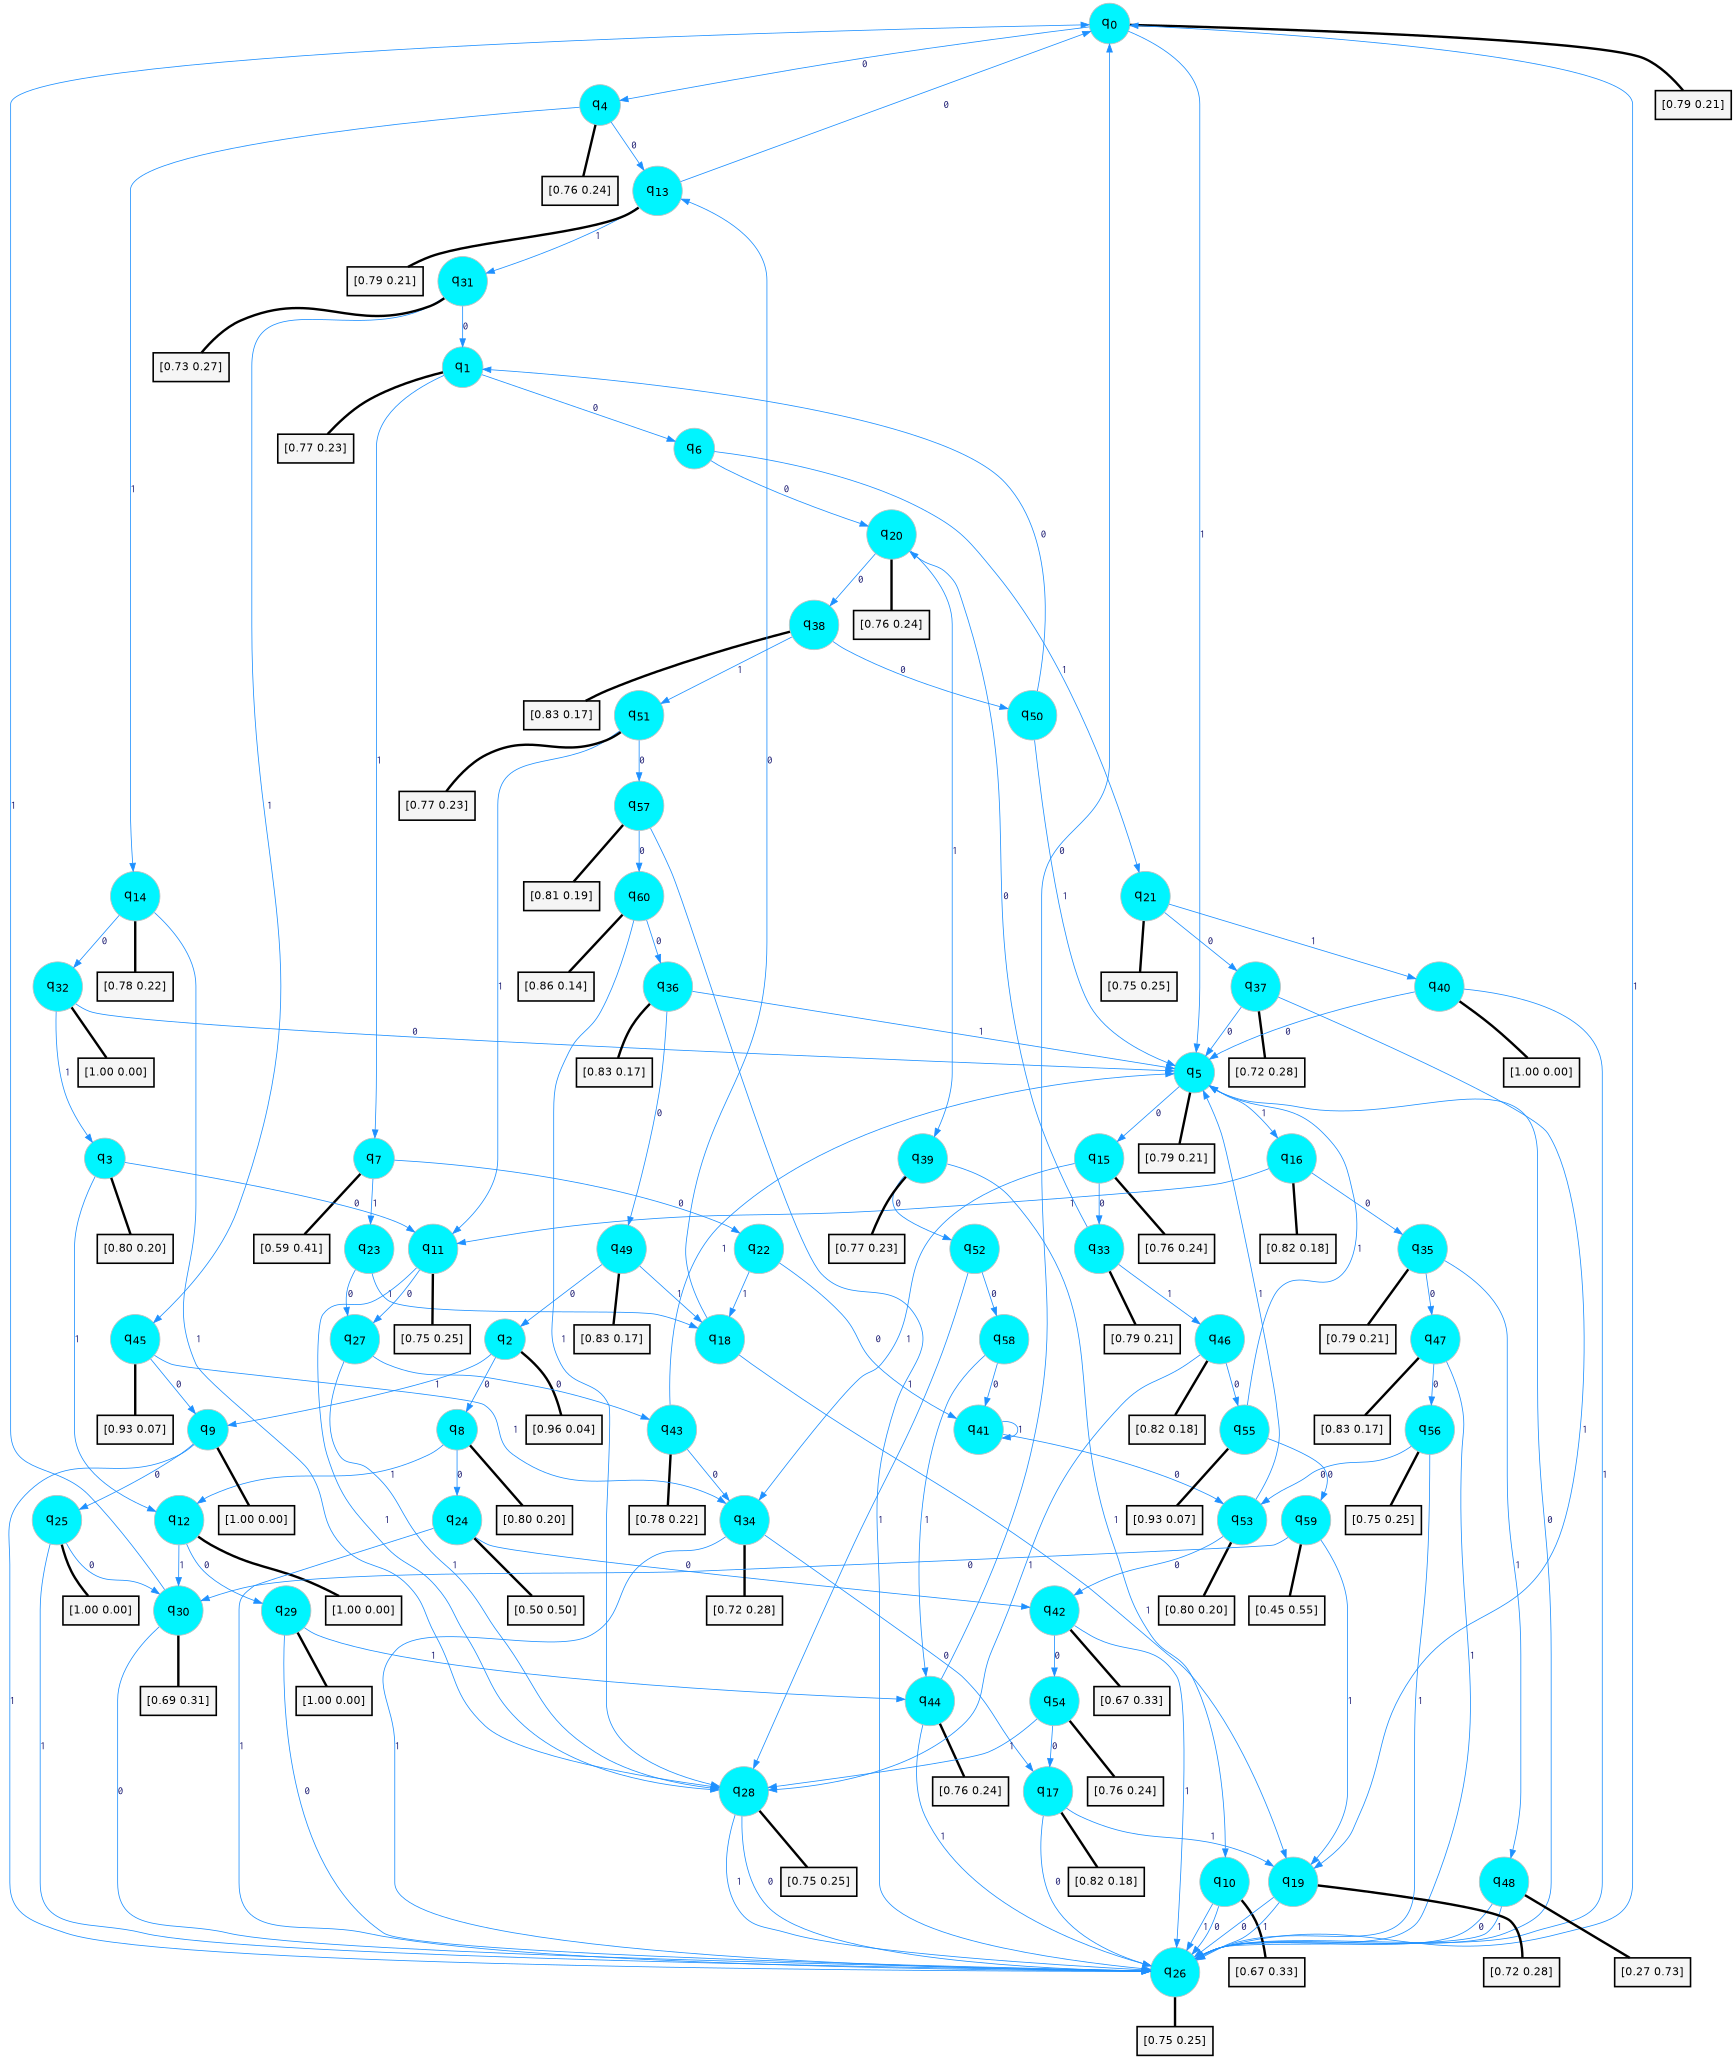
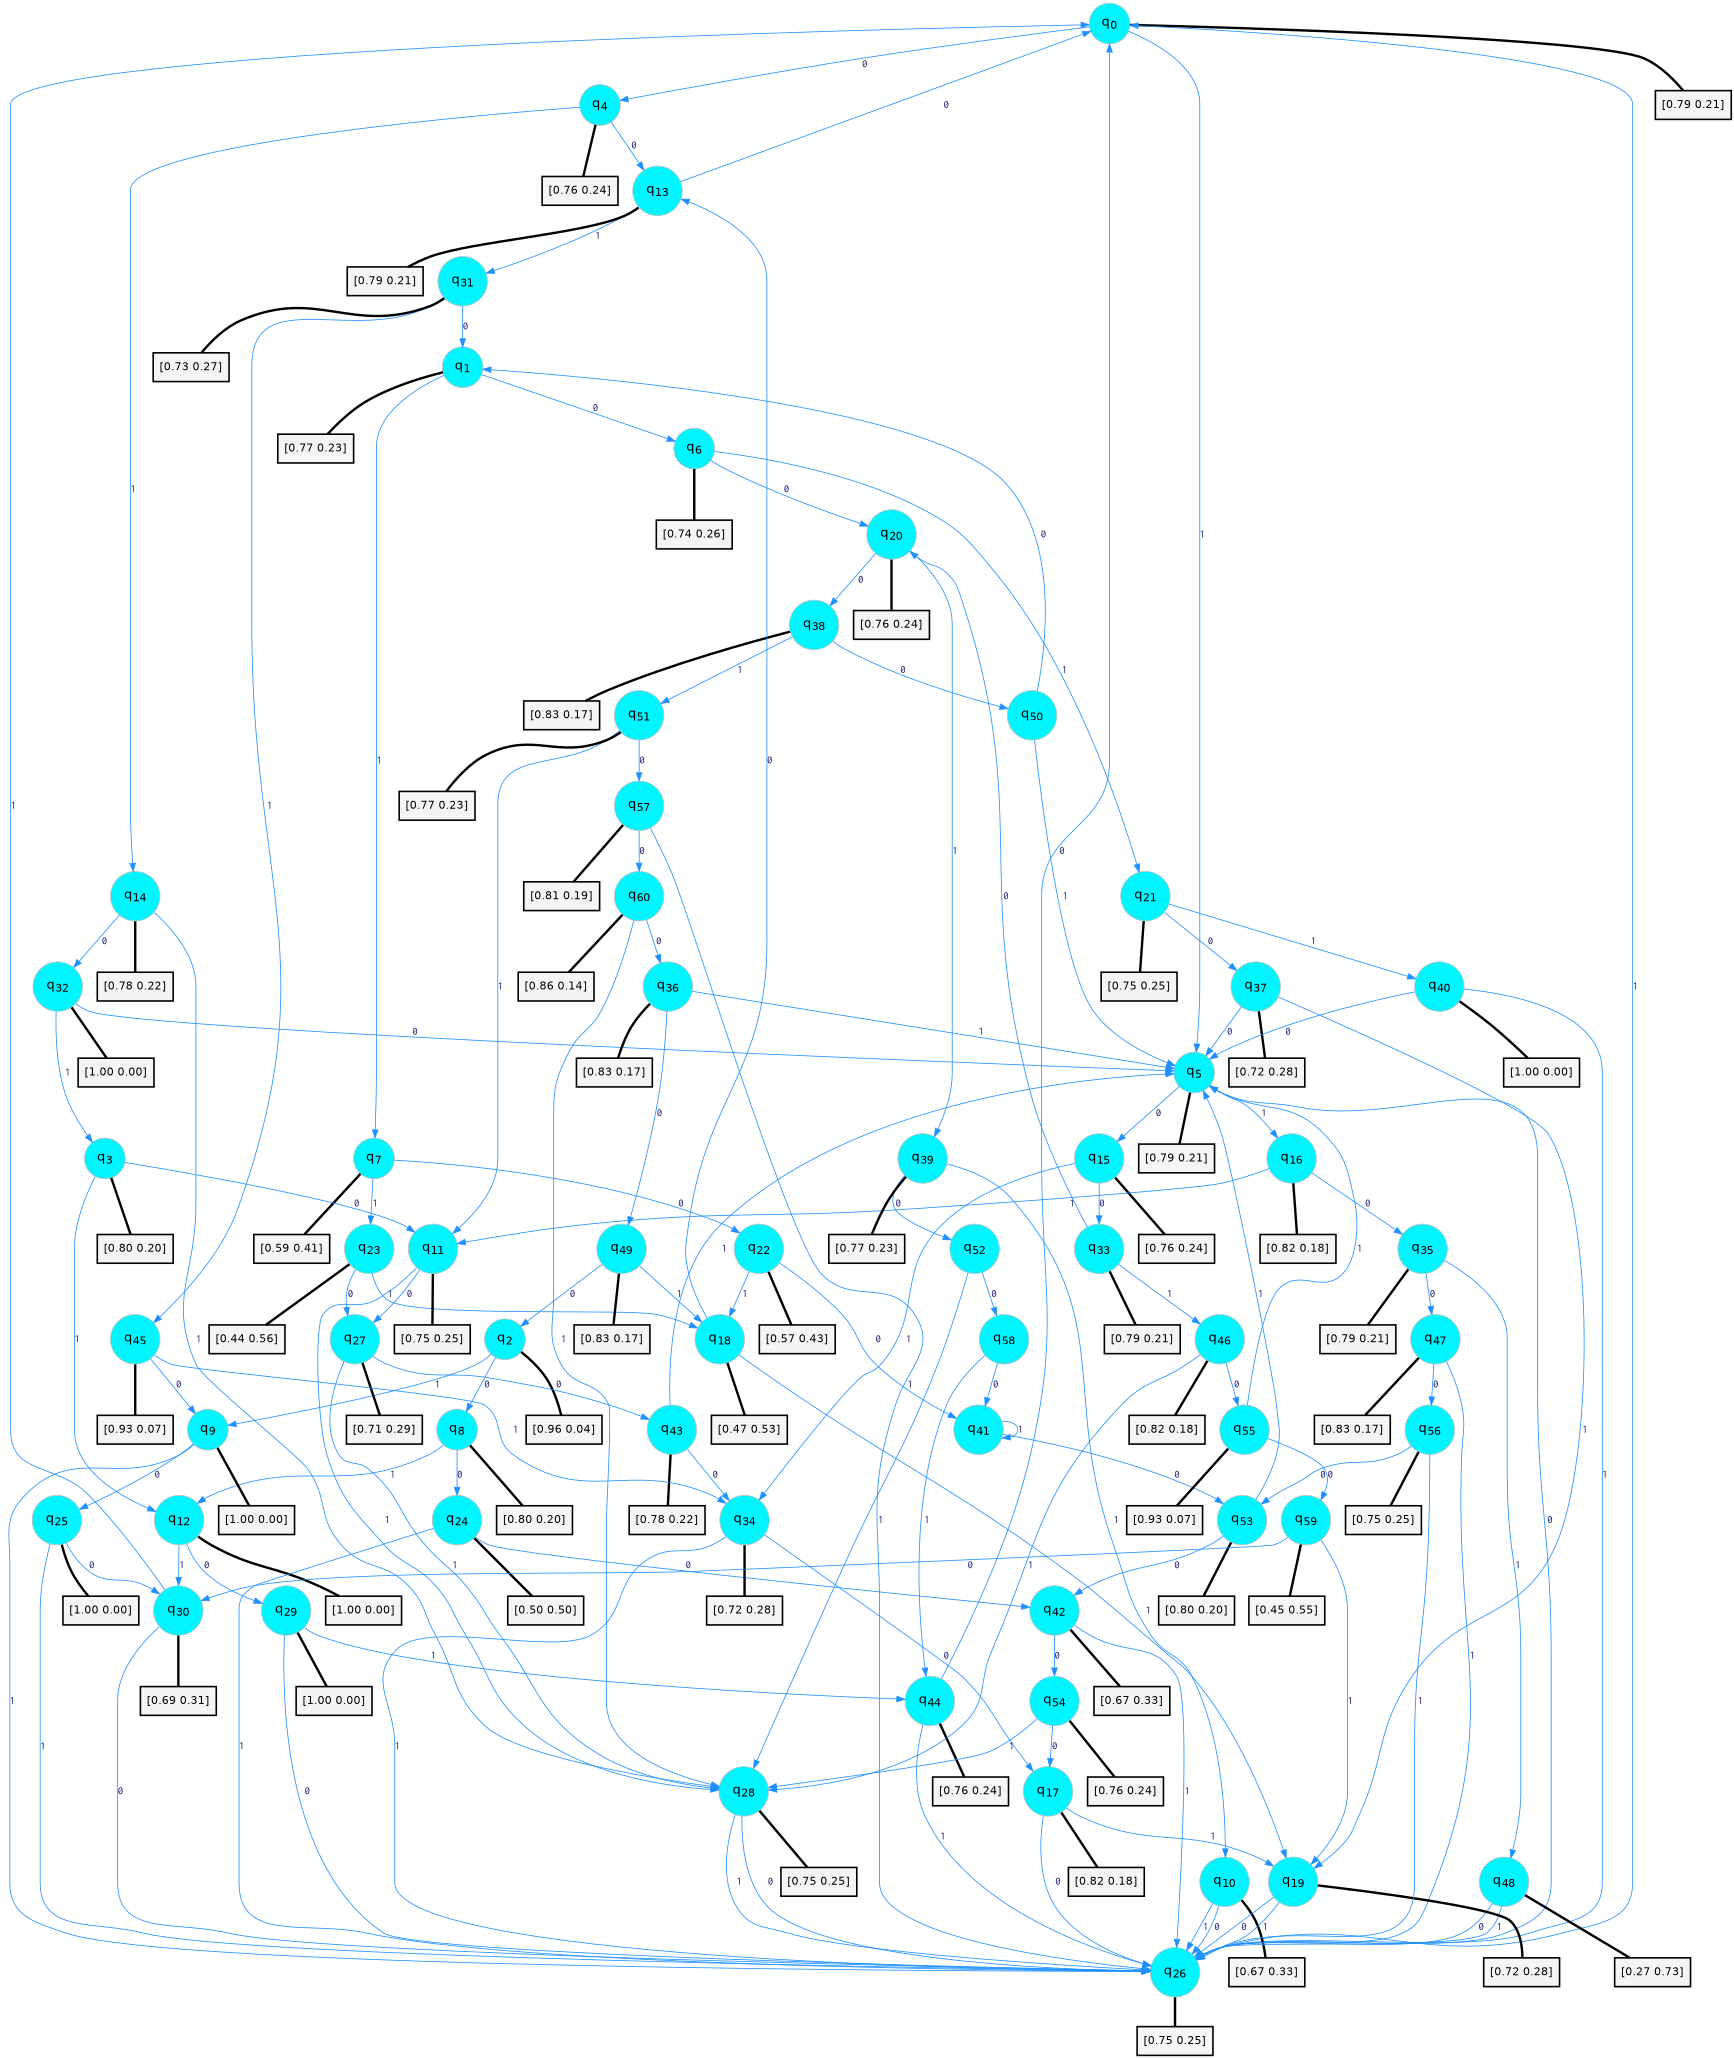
node "[0.74 0.26]": added
node "[0.44 0.56]": added
node "[0.57 0.43]": added
node "[0.71 0.29]": added
node "[0.47 0.53]": added
